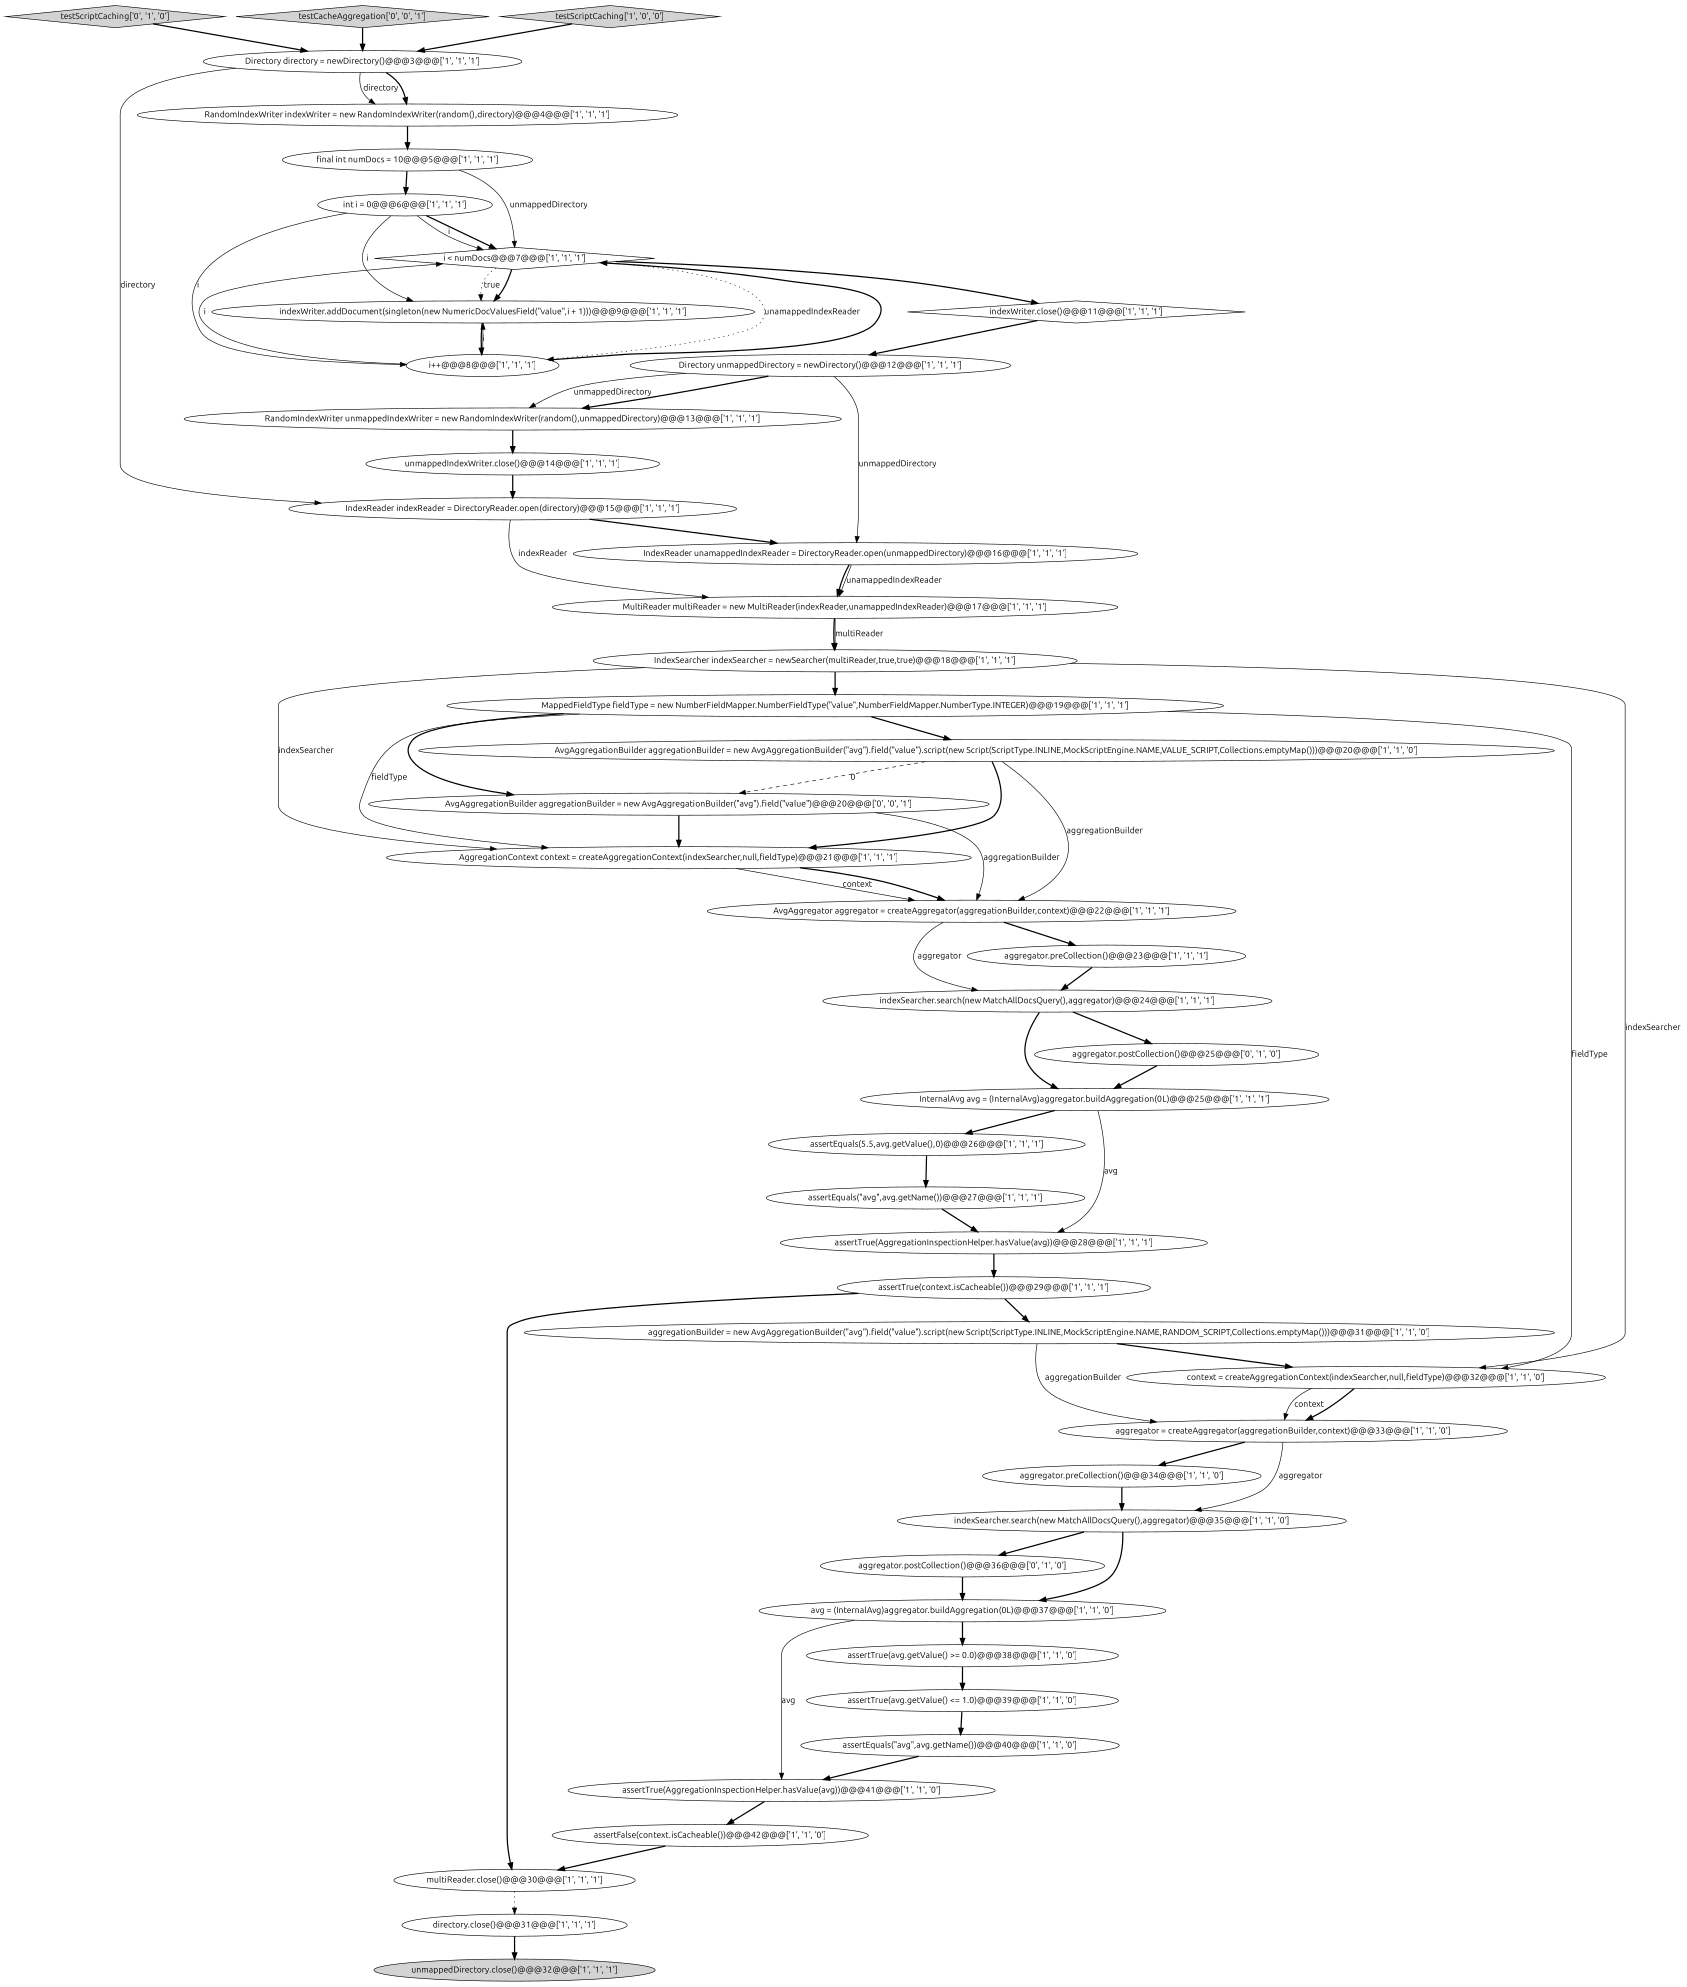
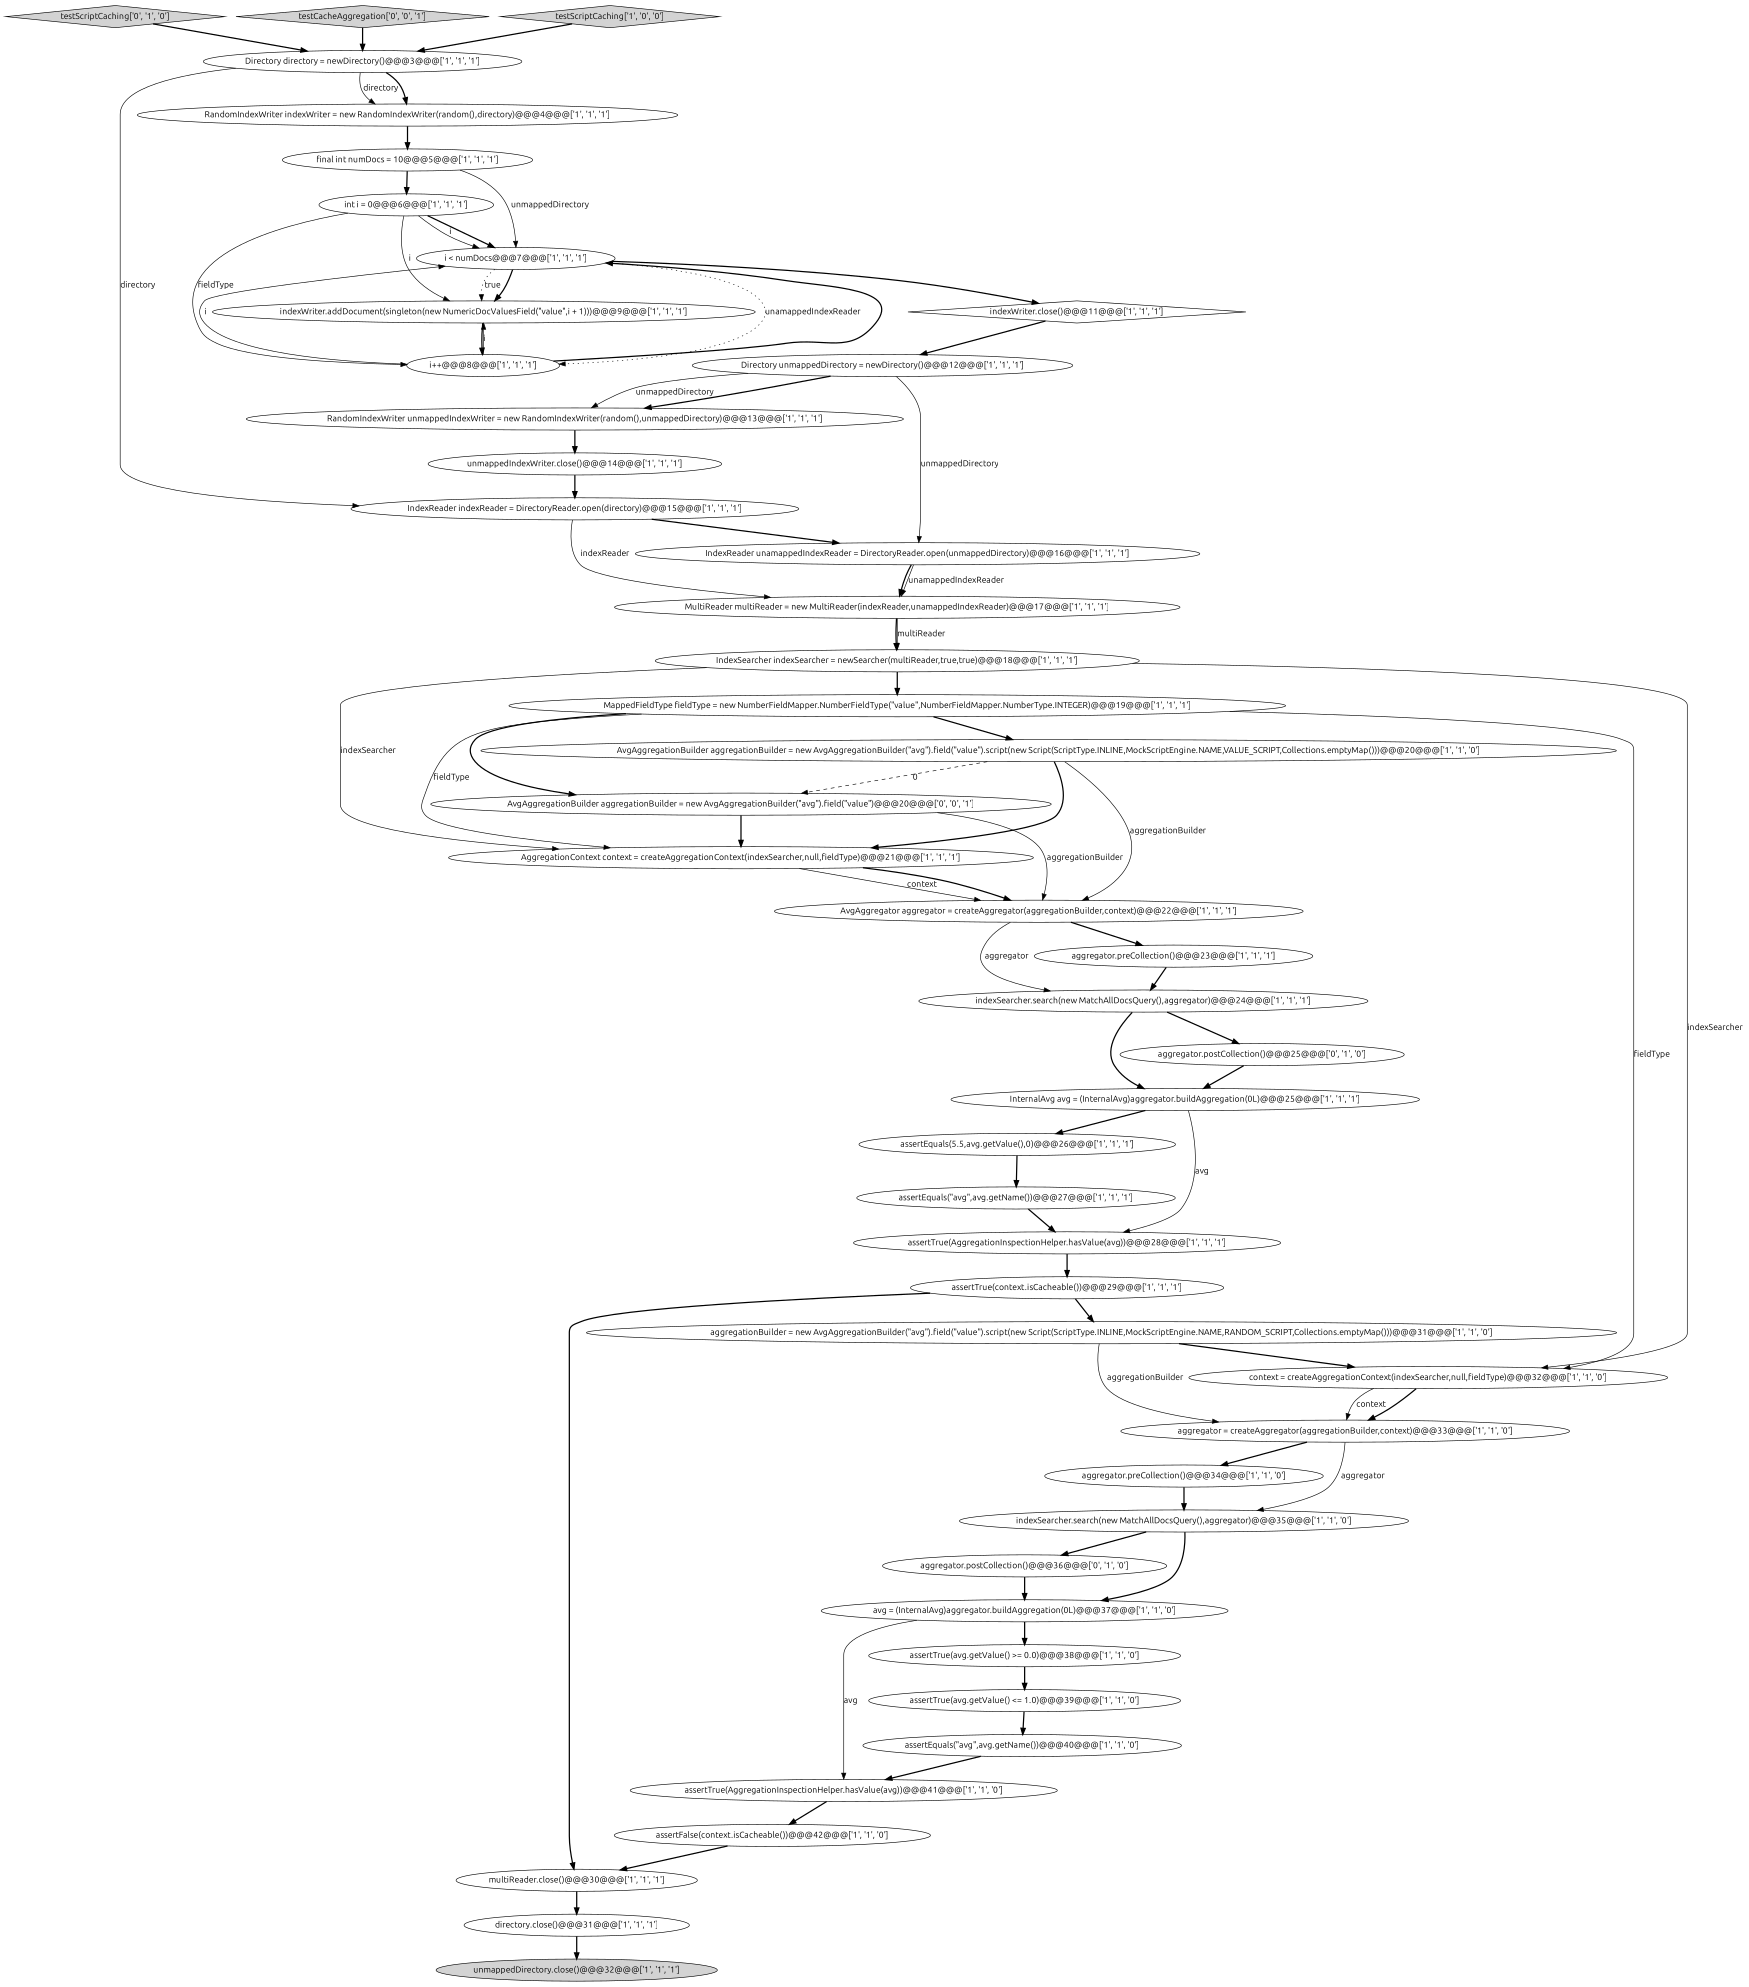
node "i < numDocs@@@7@@@['1', '1', '1']": shape diamond -> ellipse
edge "int i = 0@@@6@@@['1', '1', '1']" -> "i++@@@8@@@['1', '1', '1']": label "i" -> "fieldType"
edge "multiReader.close()@@@30@@@['1', '1', '1']" -> "directory.close()@@@31@@@['1', '1', '1']": style dotted -> bold
